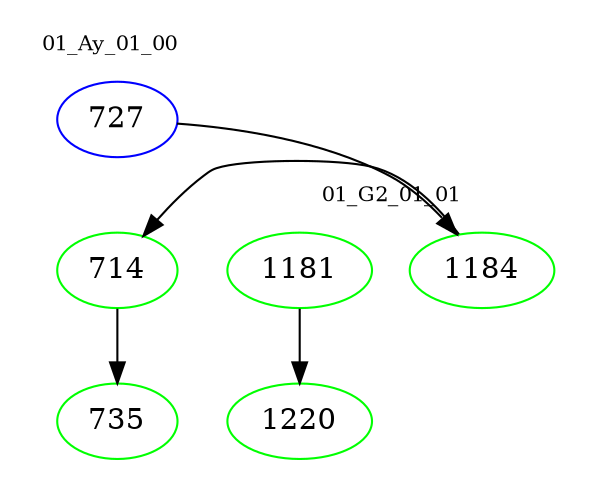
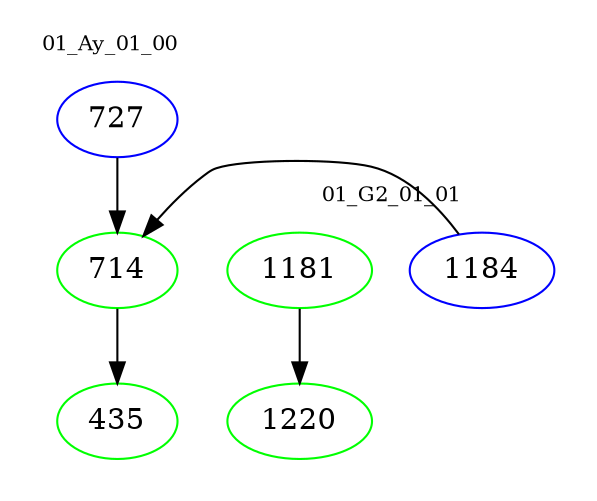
edge "727" -> "1184": now "727" -> "714"
node "1184": color green -> blue
node "735": label "735" -> "435"
